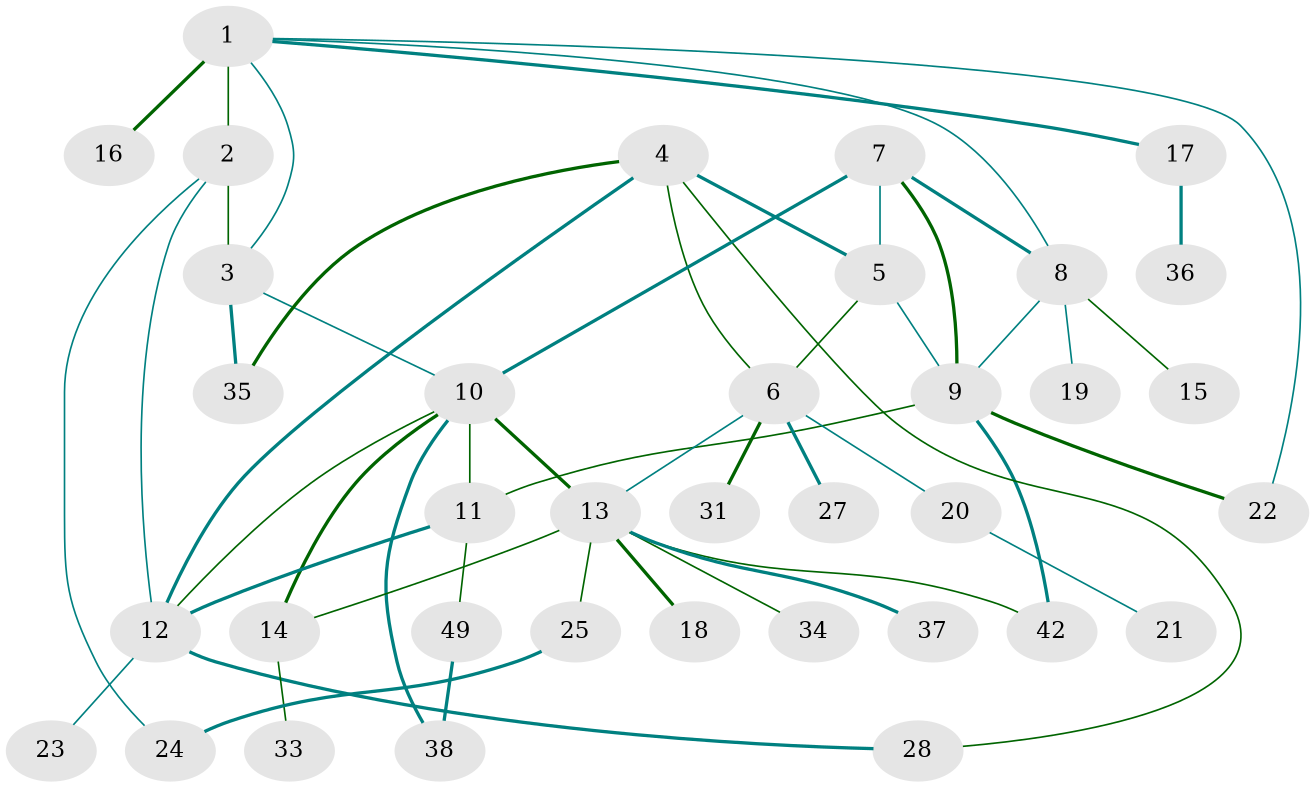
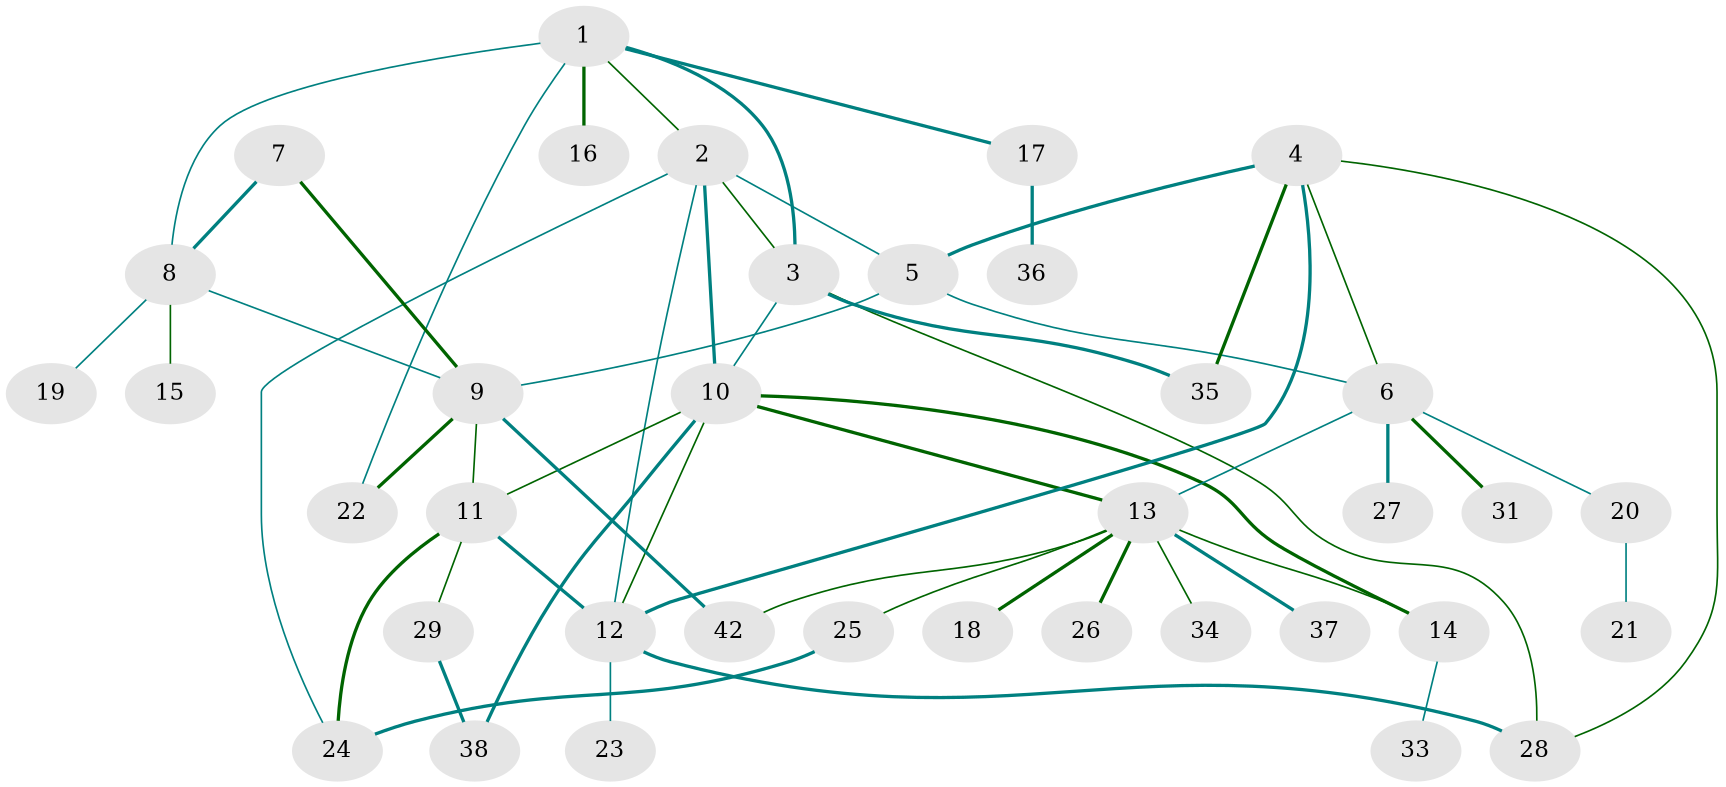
edge "1" -- "3": style solid -> bold
edge "7" -- "5": now "2" -- "5"
edge "7" -- "10": now "2" -- "10"
edge "5" -- "6": color darkgreen -> teal
edge "3" -- "28": added
edge "11" -- "24": added
node "49": label "49" -> "29"
node "26": added
edge "14" -- "33": color darkgreen -> teal
